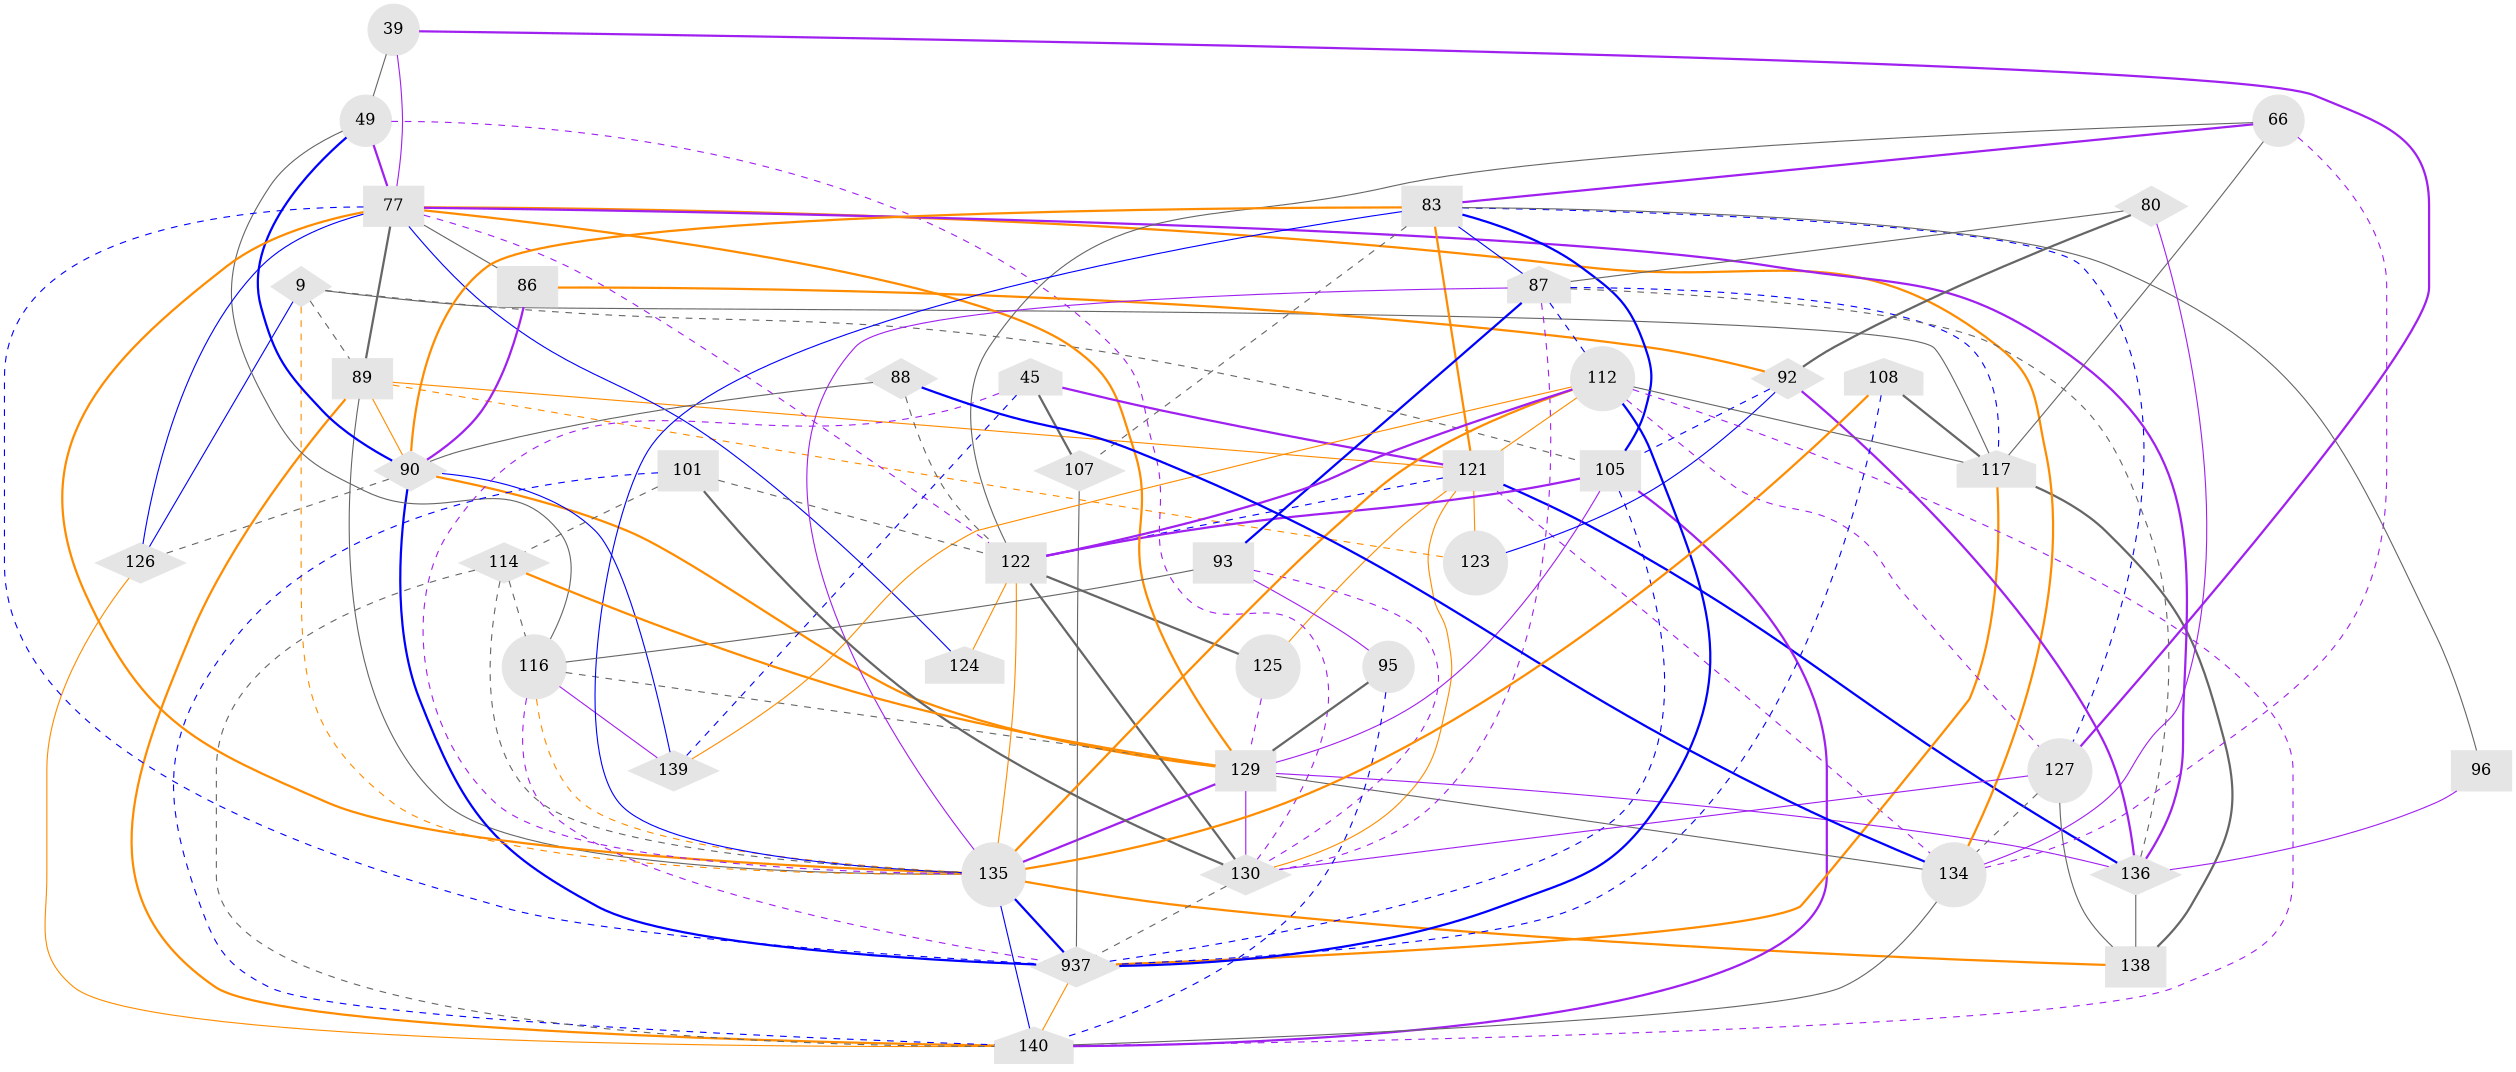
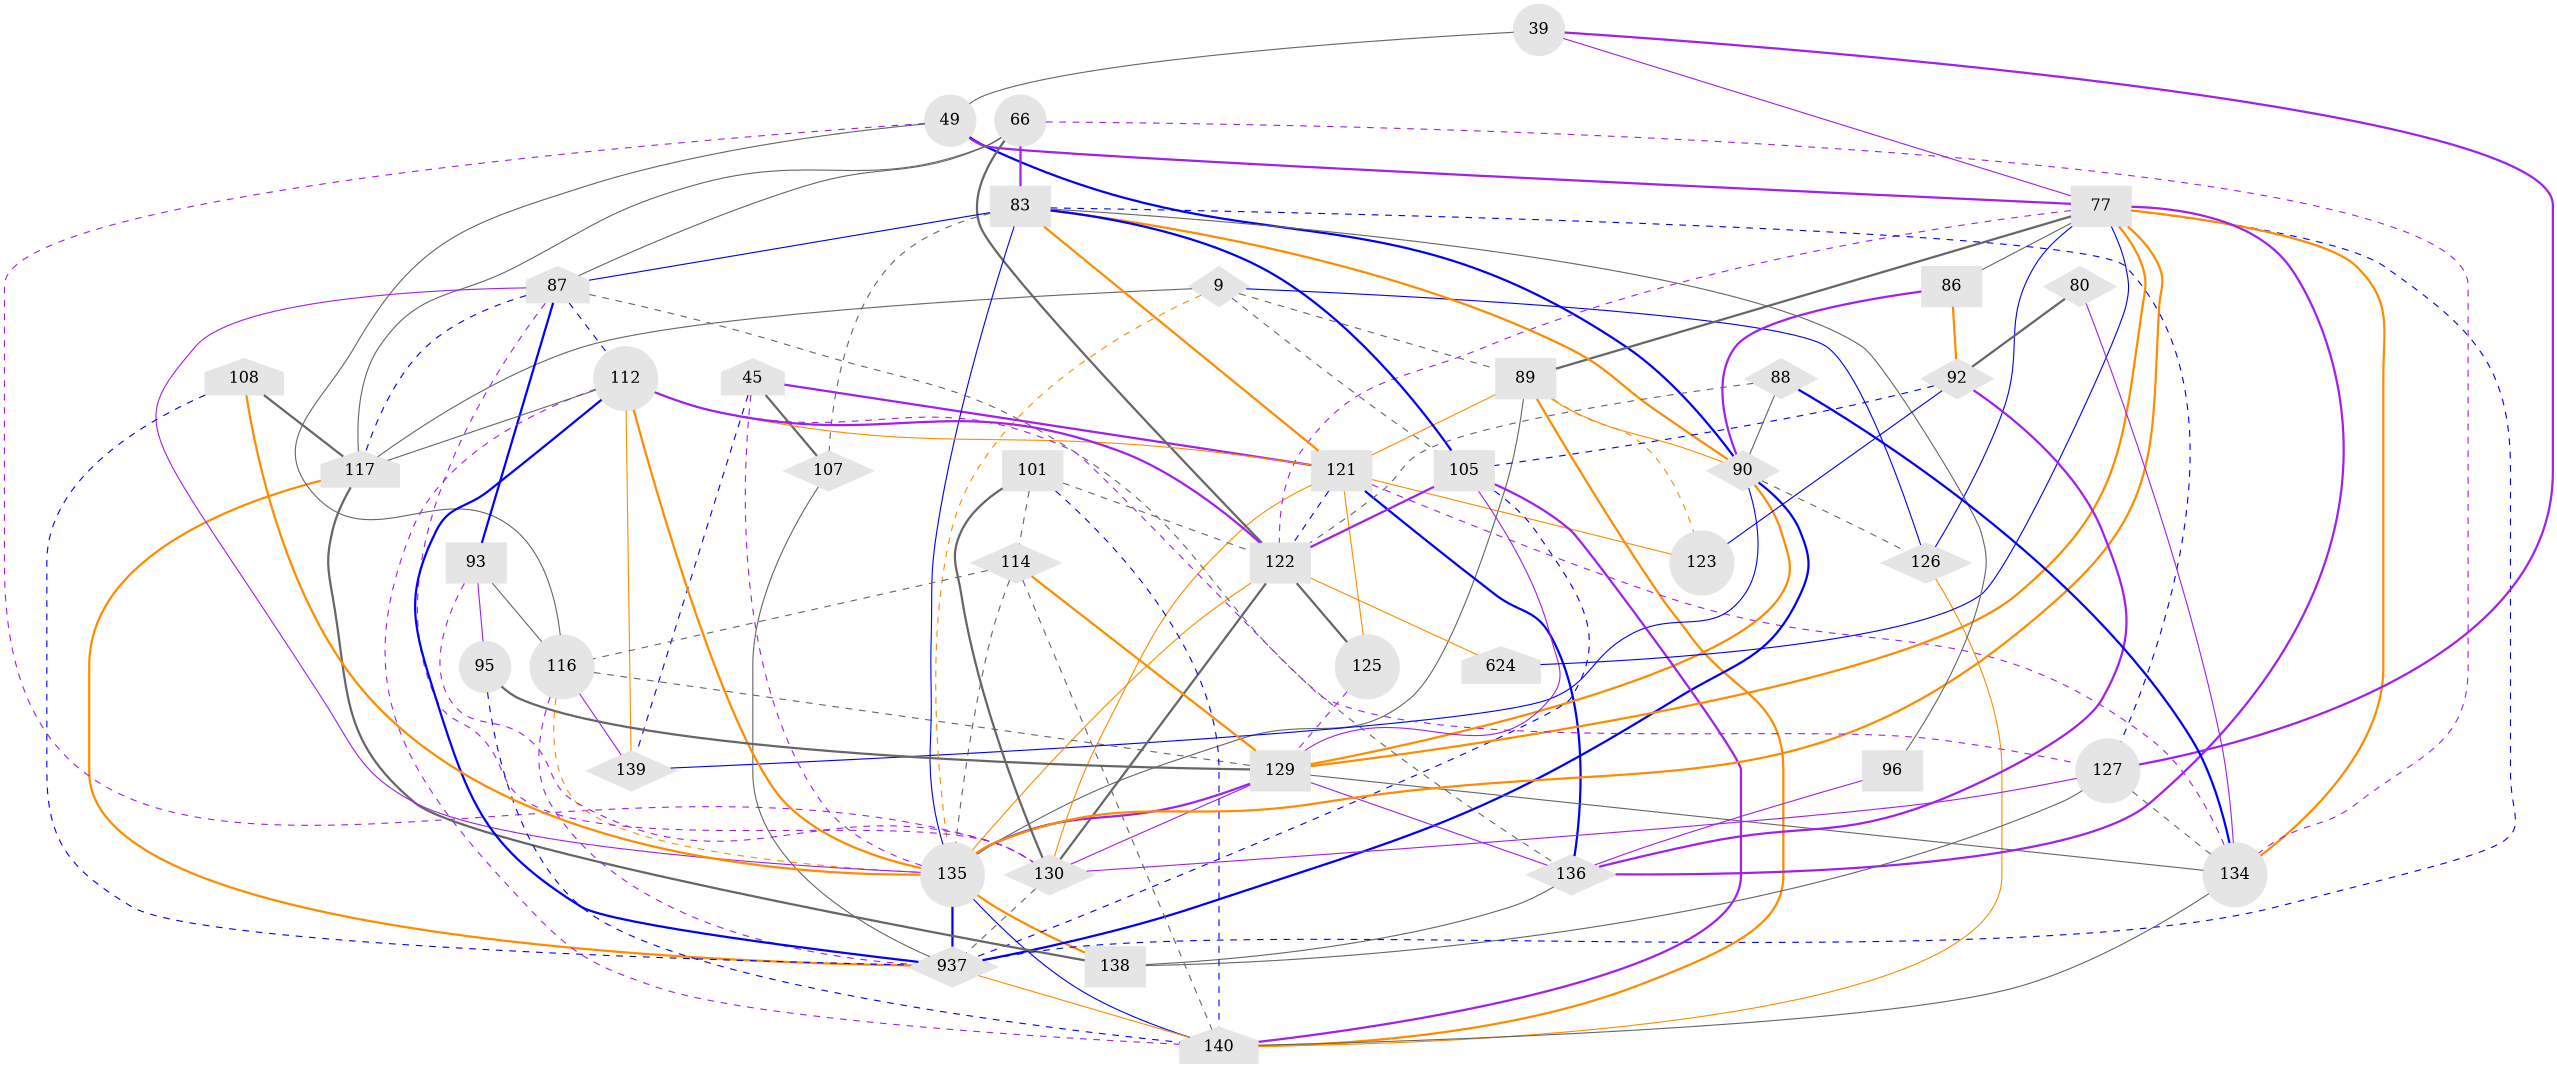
edge "66" -- "122": style solid -> bold
edge "80" -- "87": now "66" -- "87"
node "124": label "124" -> "624"
